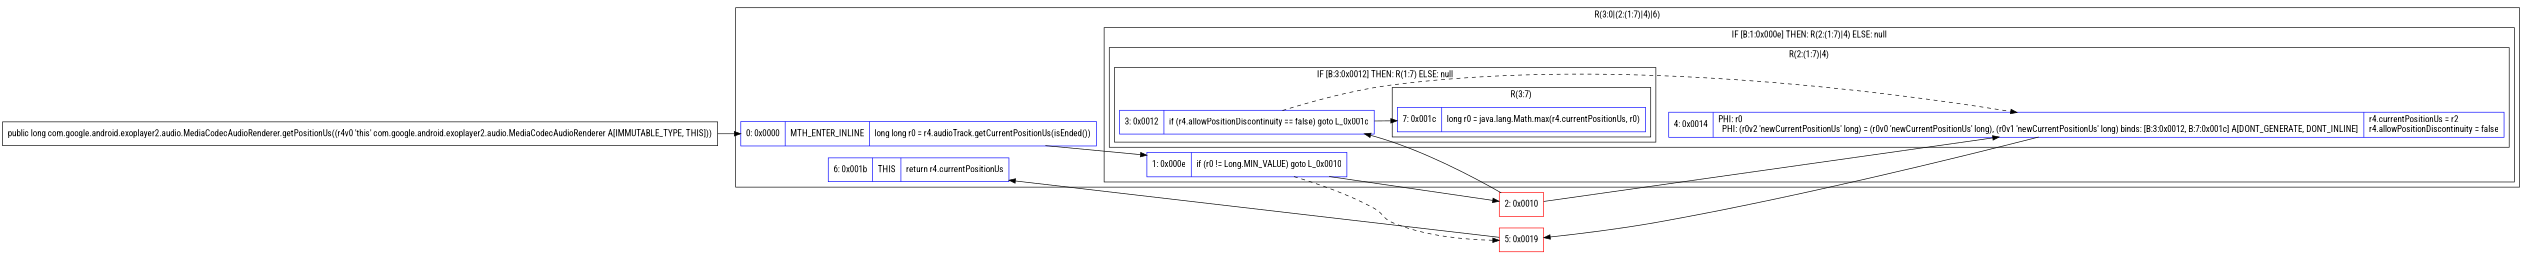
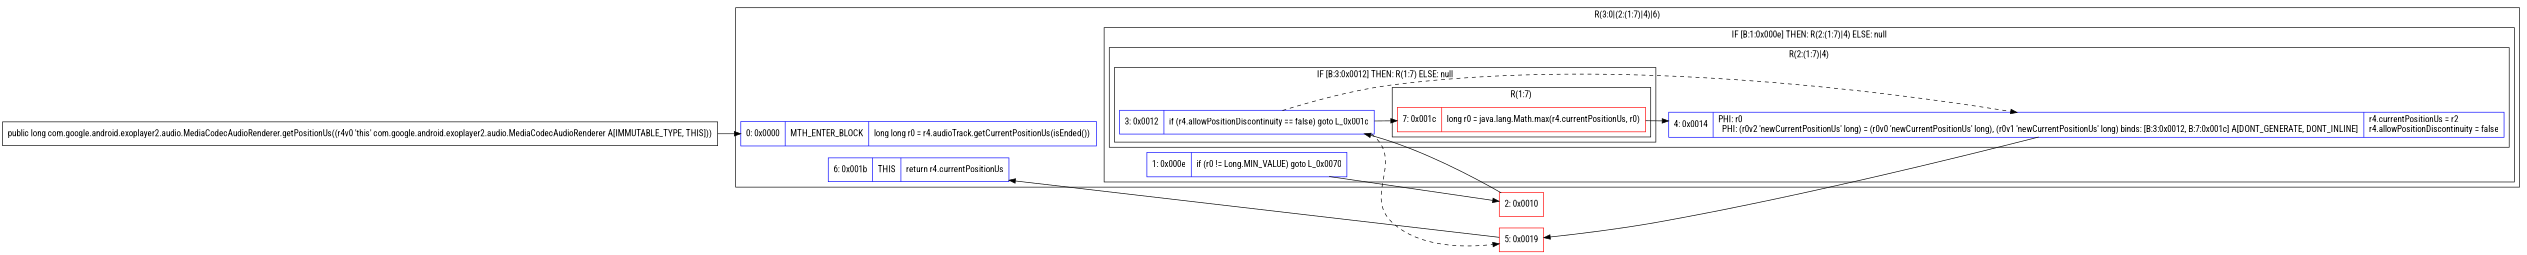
cluster "R(3:7)": label "R(3:7)" -> "R(1:7)"
node "7: 0x001c": color blue -> red
node "0: 0x0000": text "MTH_ENTER_INLINE" -> "MTH_ENTER_BLOCK"
edge "0: 0x0000" -> "1: 0x000e": removed
node "1: 0x000e": text "if (r0 != Long.MIN_VALUE) goto L_0x0010" -> "if (r0 != Long.MIN_VALUE) goto L_0x0070"
edge "2: 0x0010" -> "4: 0x0014": now "7: 0x001c" -> "4: 0x0014"
edge "1: 0x000e" -> "5: 0x0019": now "3: 0x0012" -> "5: 0x0019"
